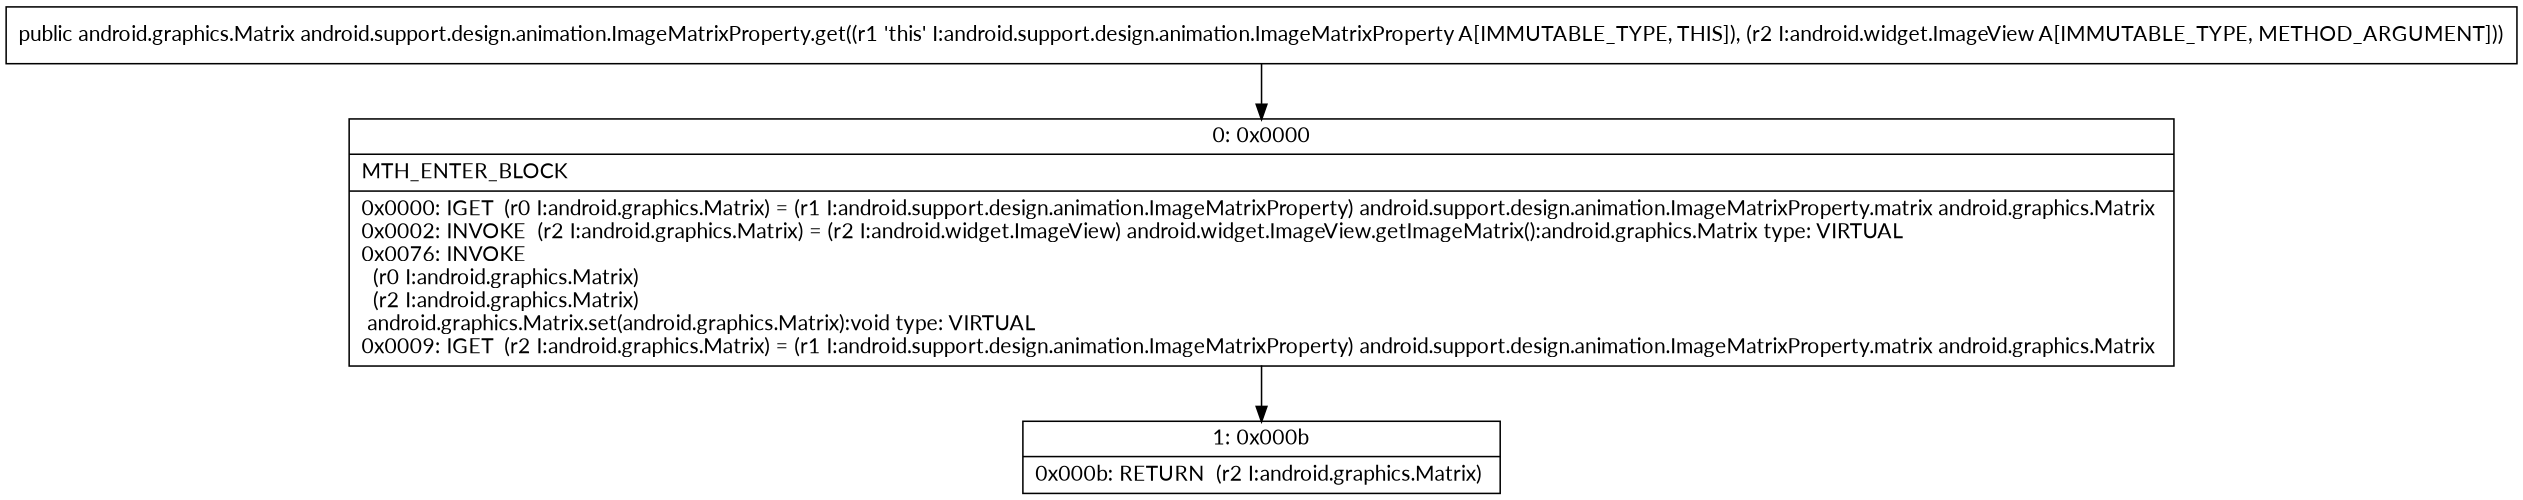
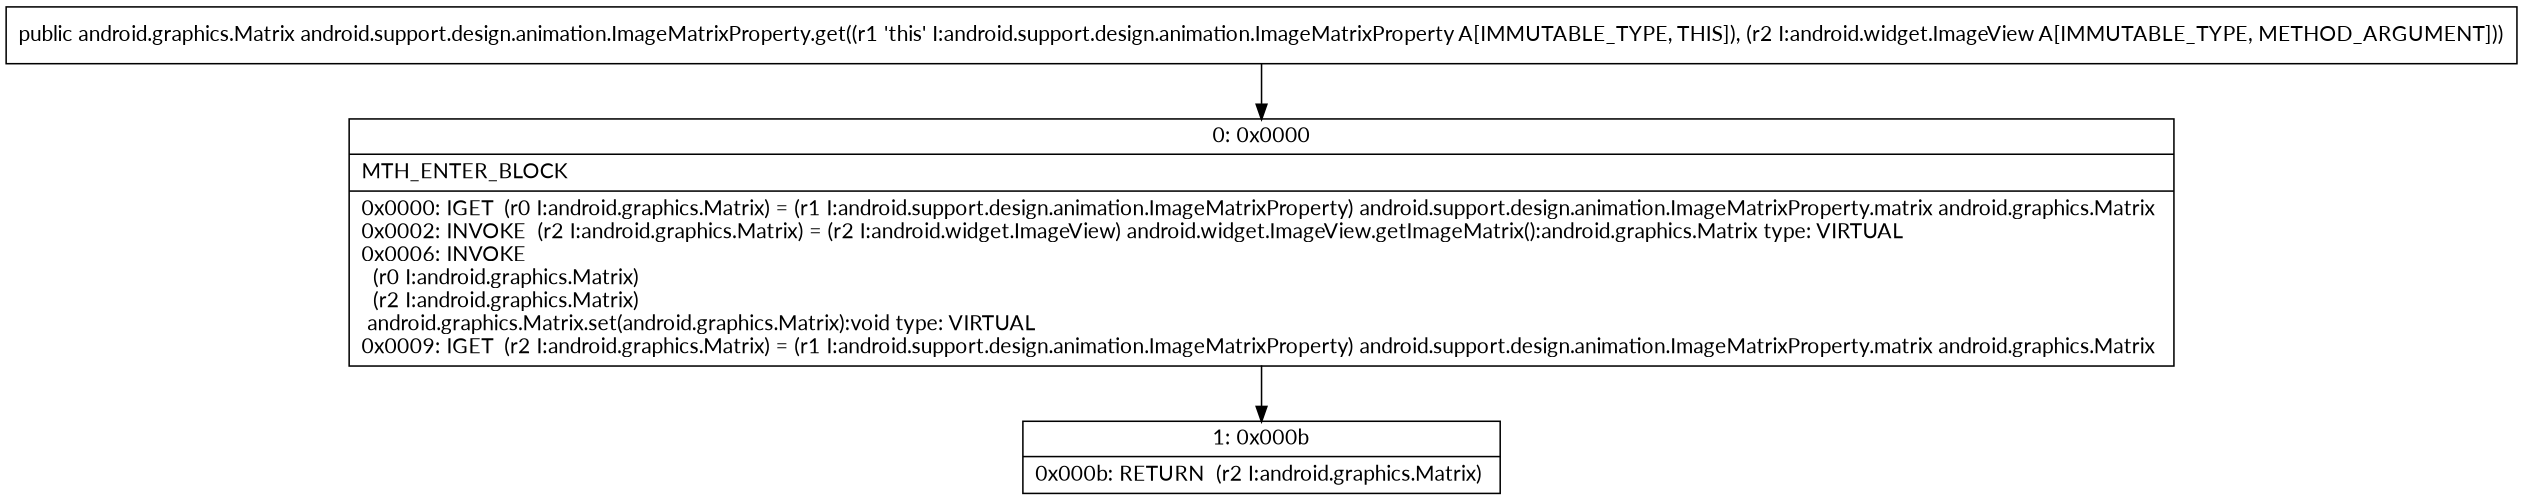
node "0: 0x0000": text "0x0076: INVOKE" -> "0x0006: INVOKE"
